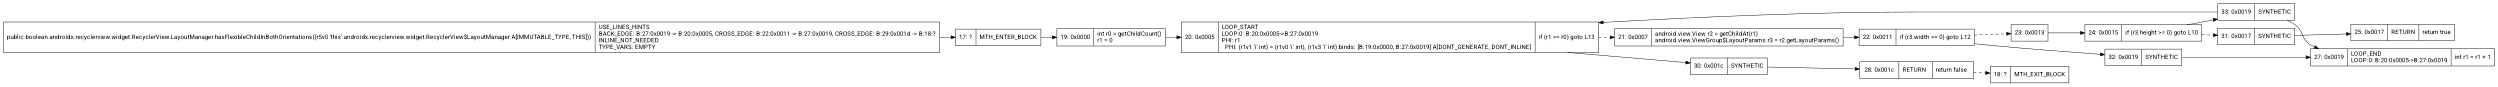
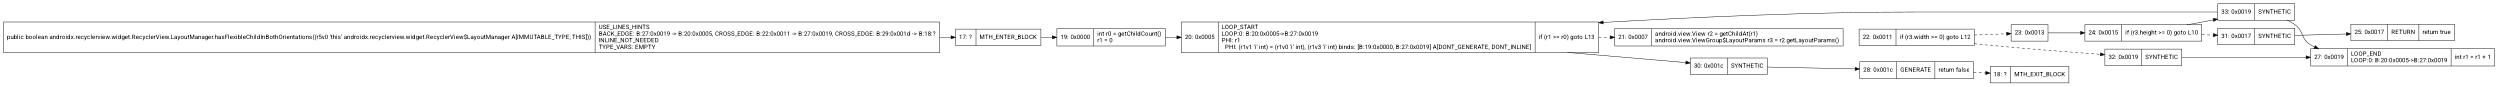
edge "21: 0x0007" -> "22: 0x0011": removed
edge "22: 0x0011" -> "32: 0x0019": style solid -> dashed
node "28: 0x001c": text "RETURN" -> "GENERATE"
